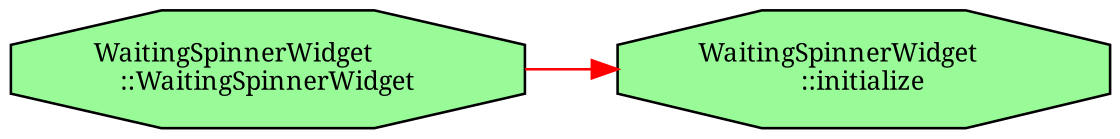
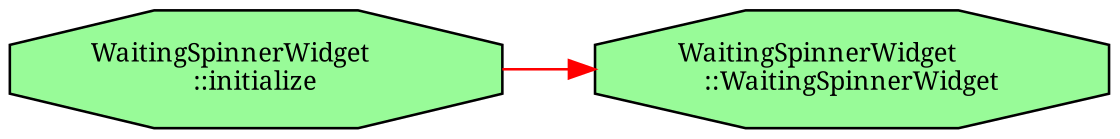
edge "WaitingSpinnerWidget ::WaitingSpinnerWidget" -> "WaitingSpinnerWidget ::initialize": reversed
